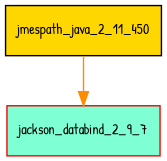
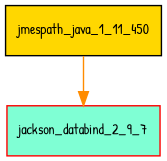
node "jmespath_java_2_11_450": label "jmespath_java_2_11_450" -> "jmespath_java_1_11_450"
